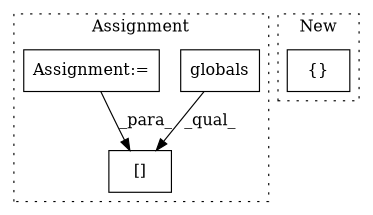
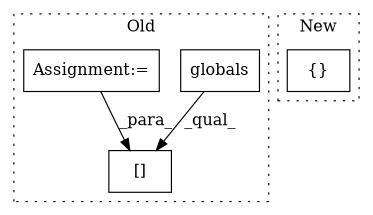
cluster "Assignment": label "Assignment" -> "Old"
